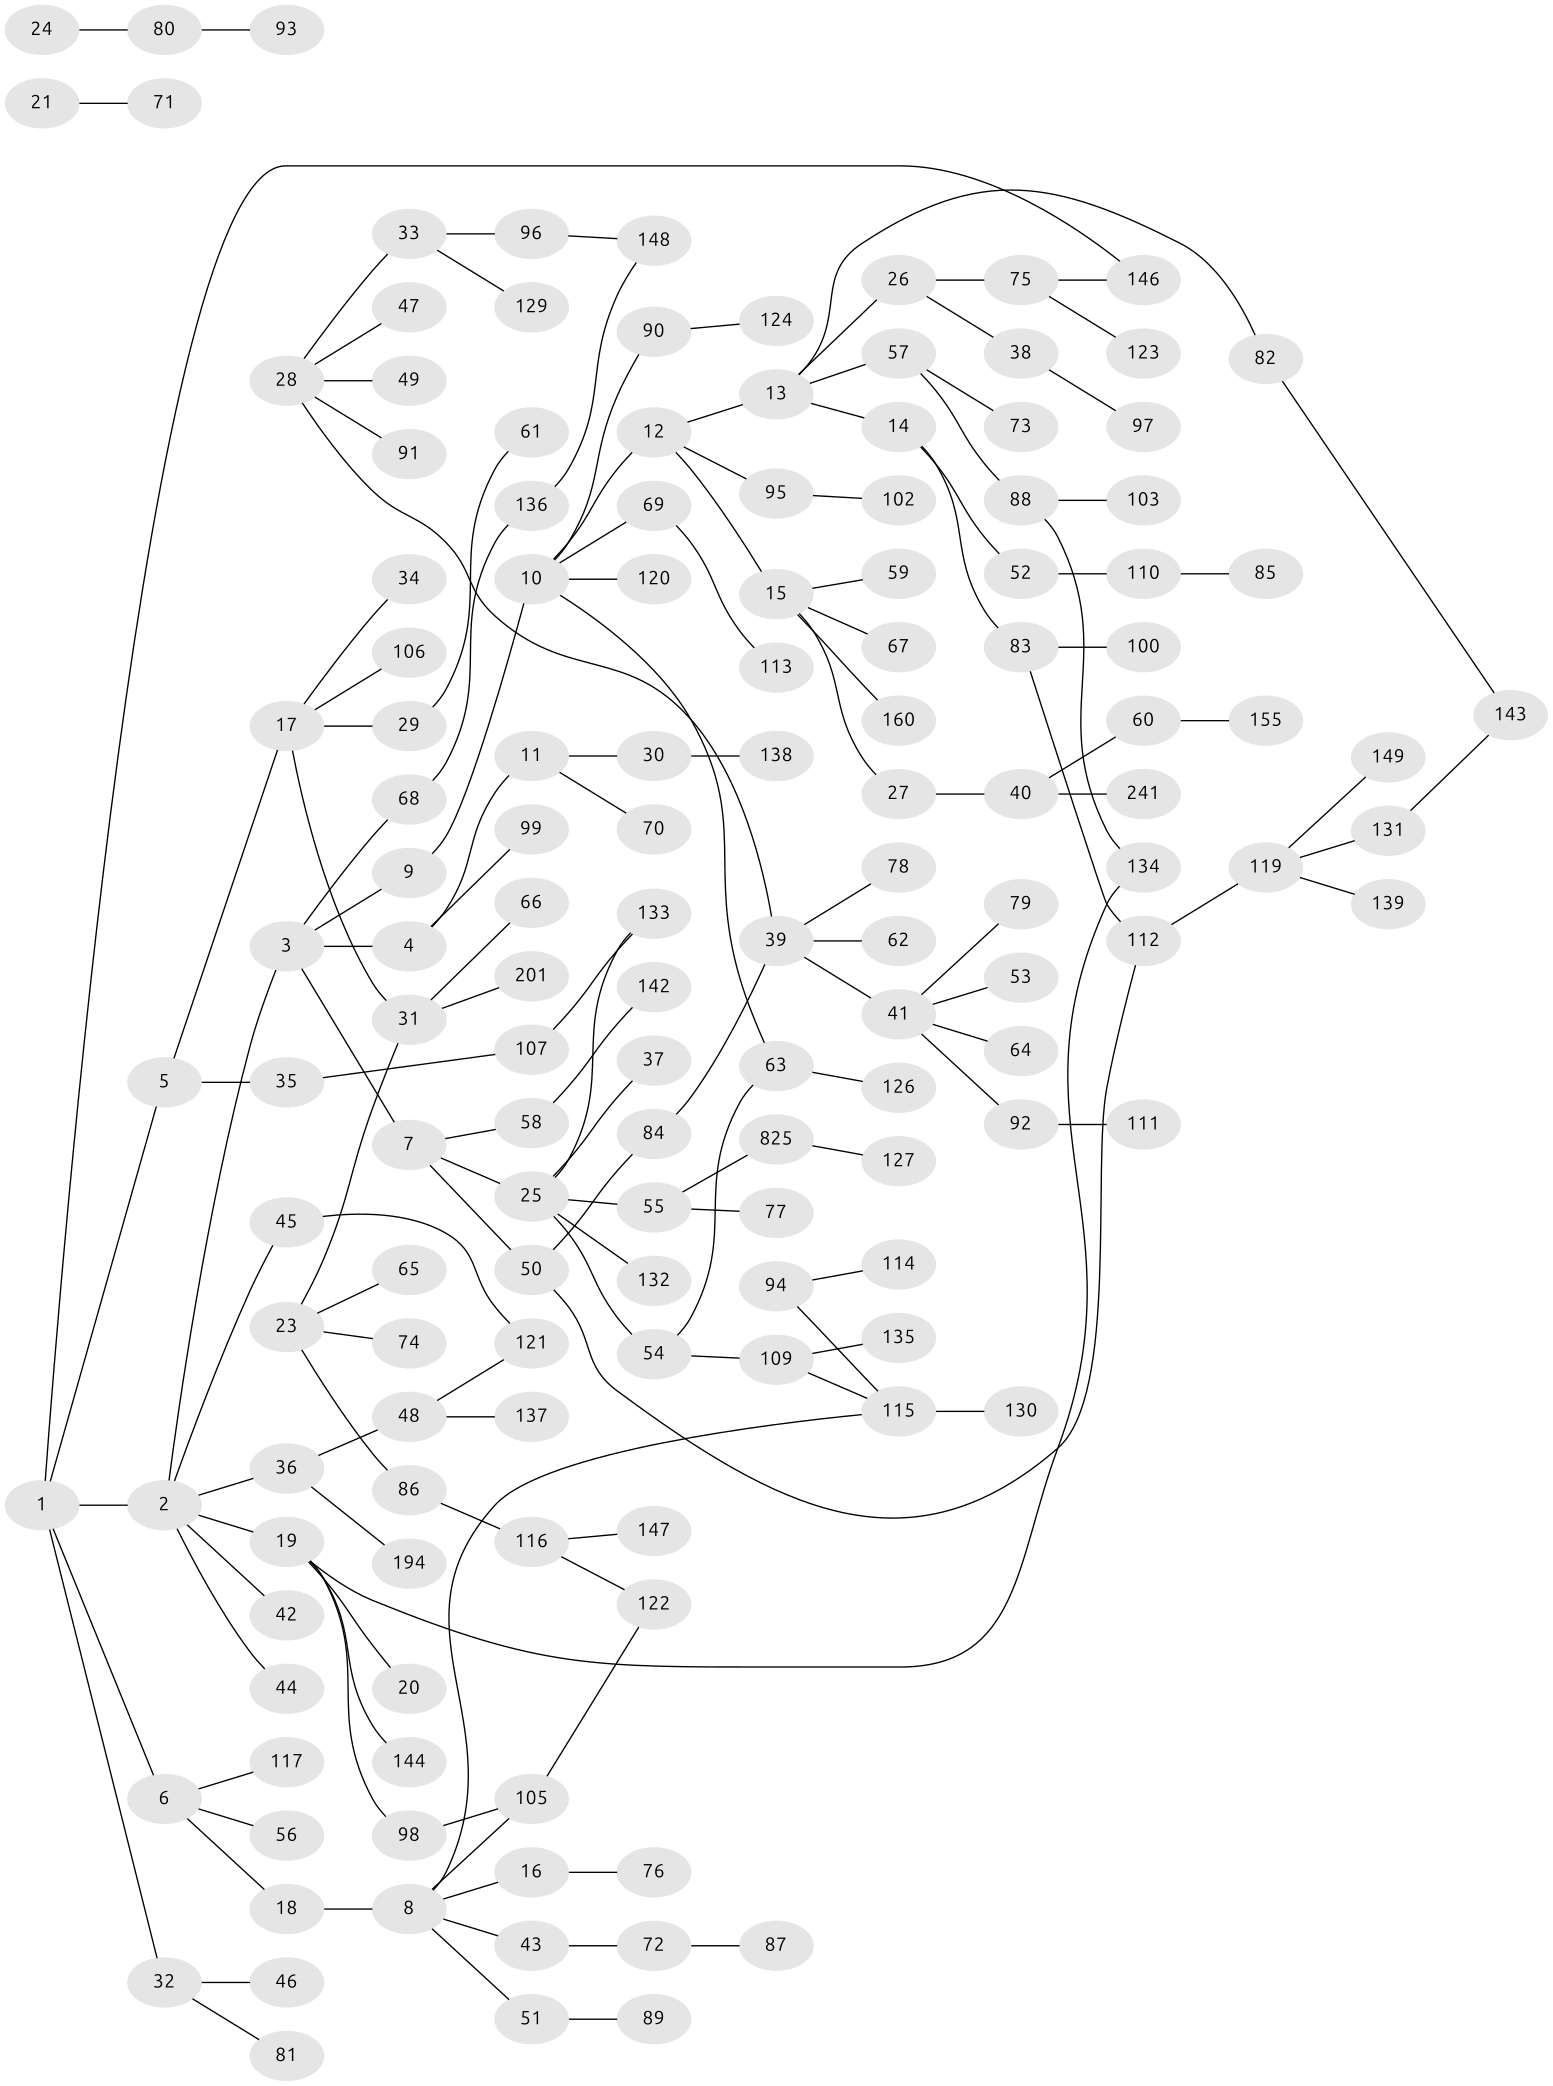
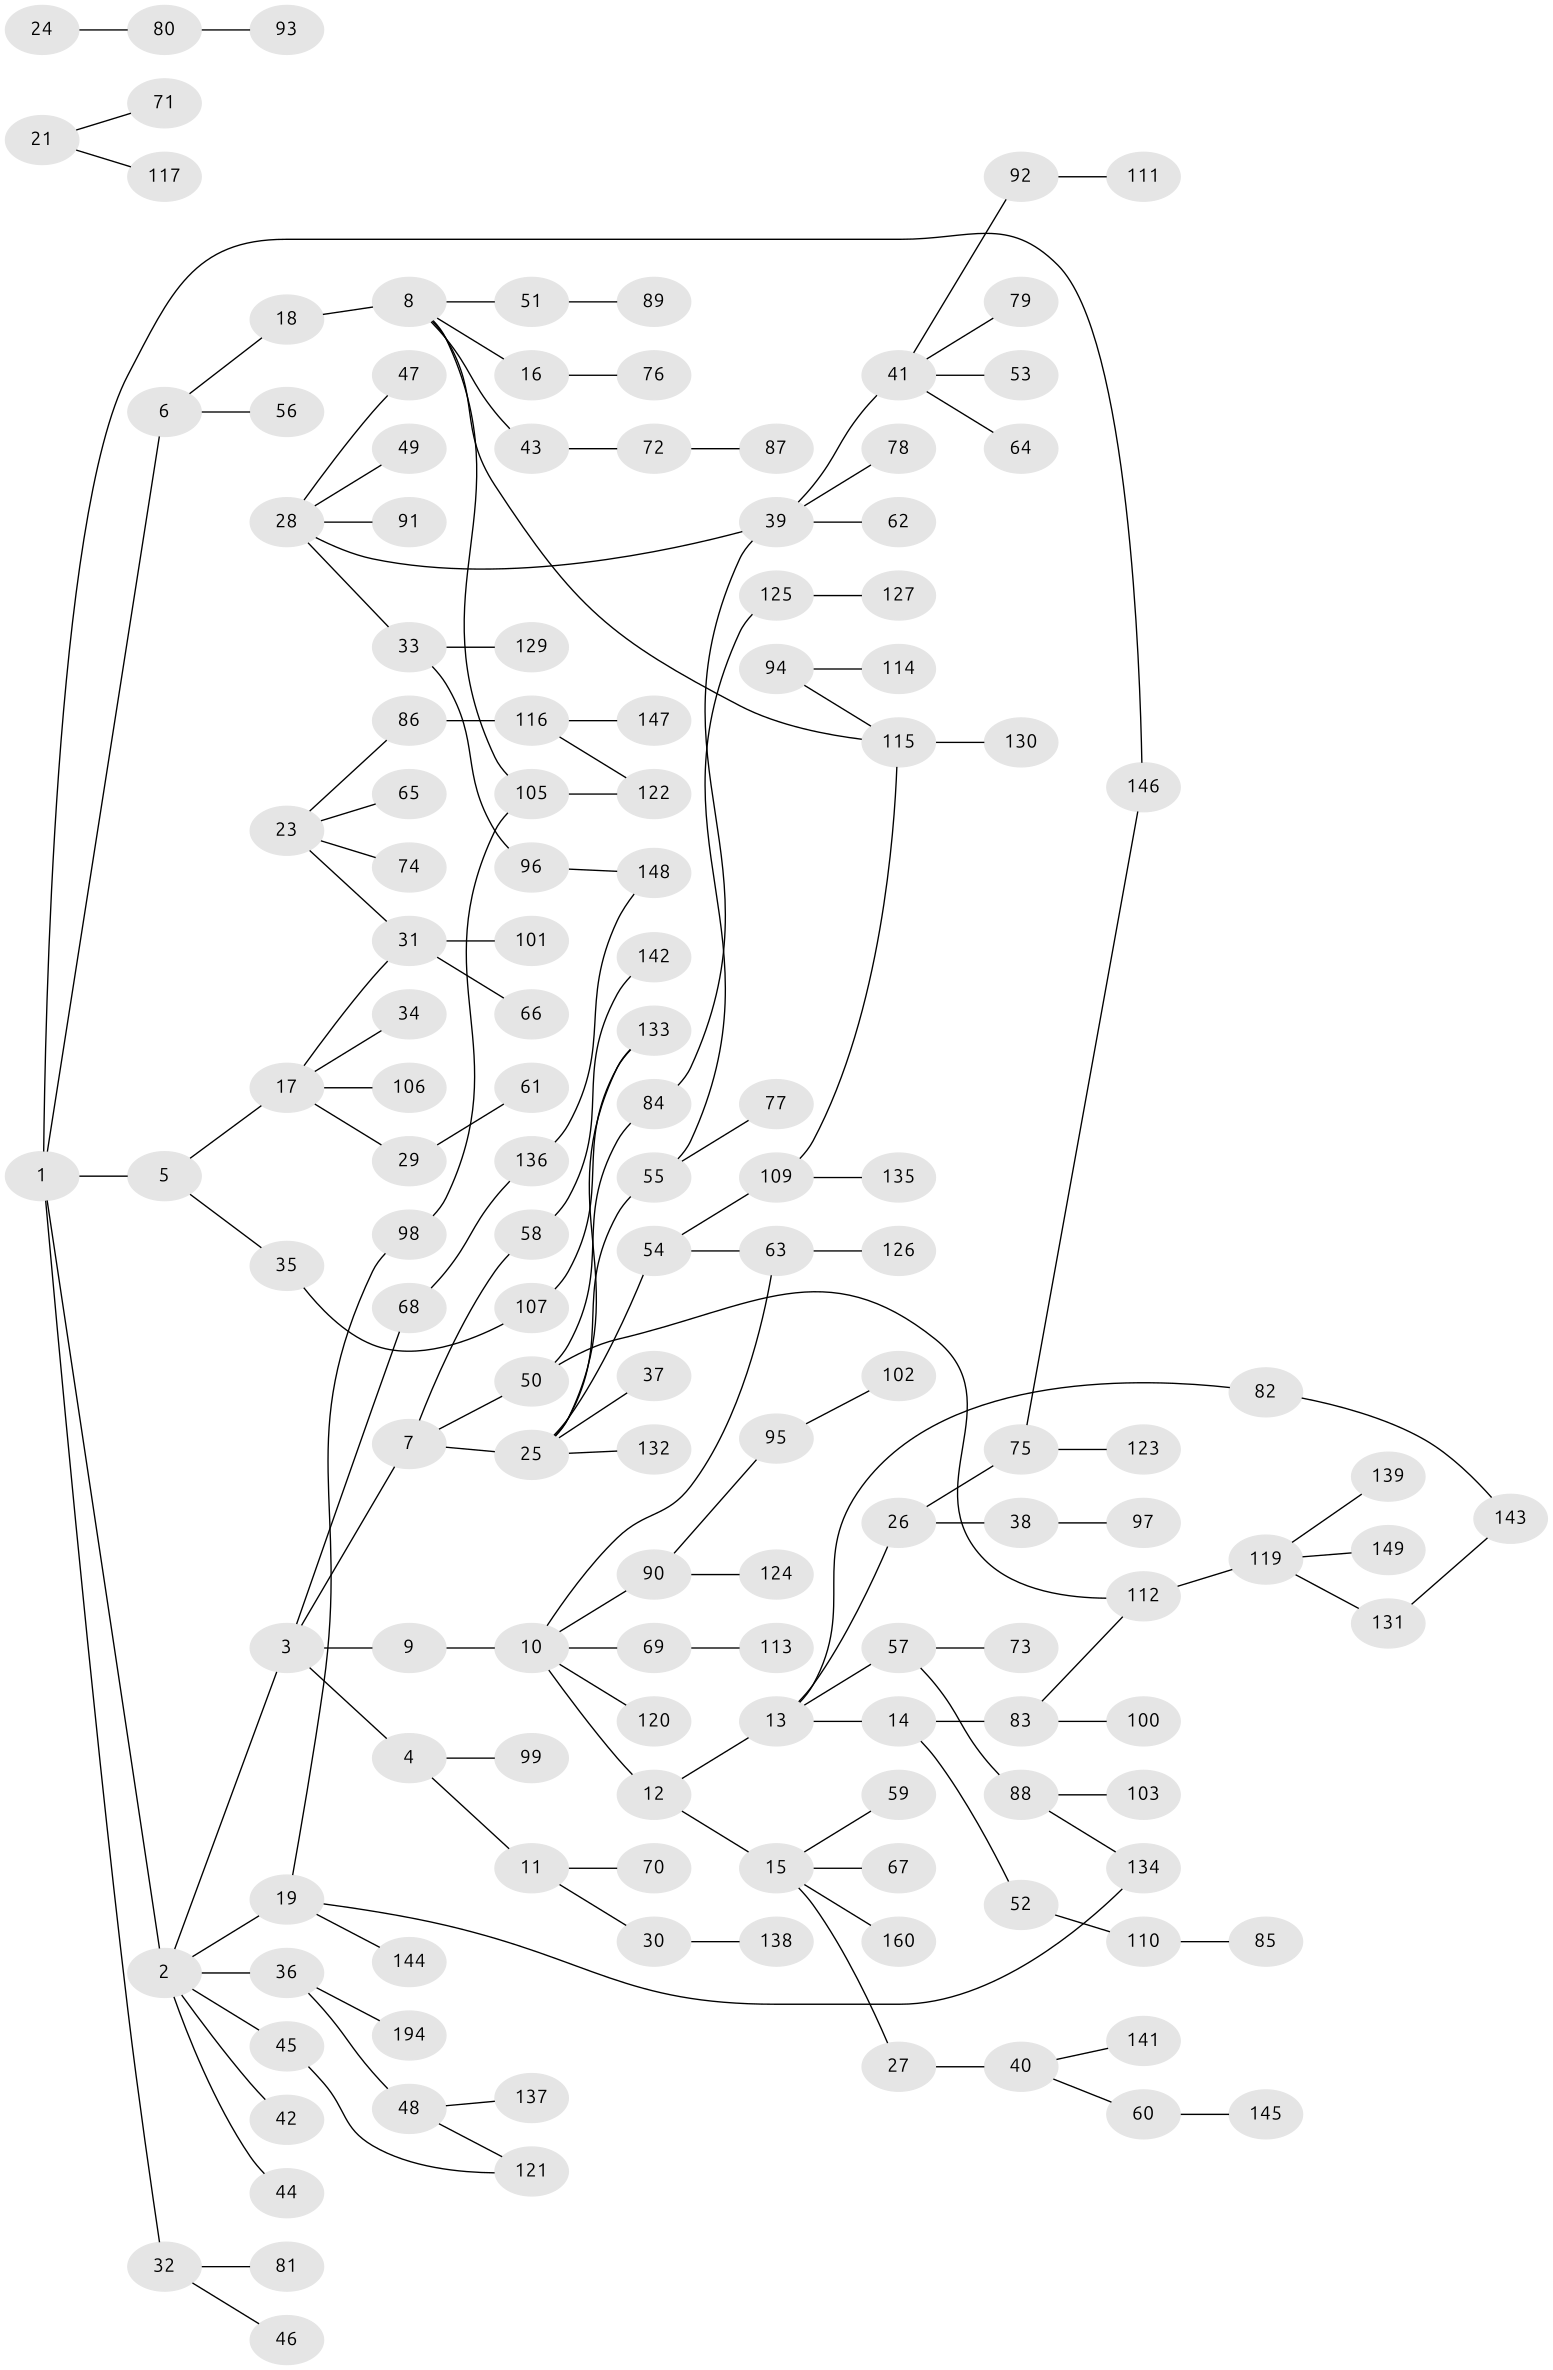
edge "12" -- "95": now "90" -- "95"
node "155": label "155" -> "145"
node "241": label "241" -> "141"
node "201": label "201" -> "101"
node "825": label "825" -> "125"
node "20": removed
edge "117" -- "6": now "117" -- "21"
